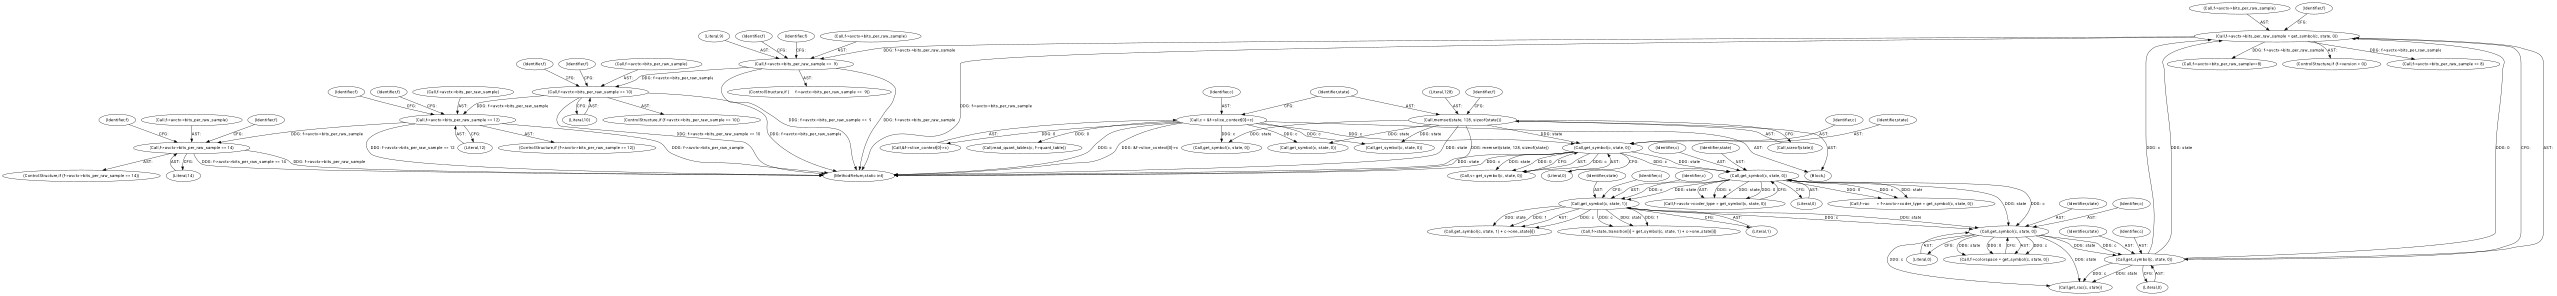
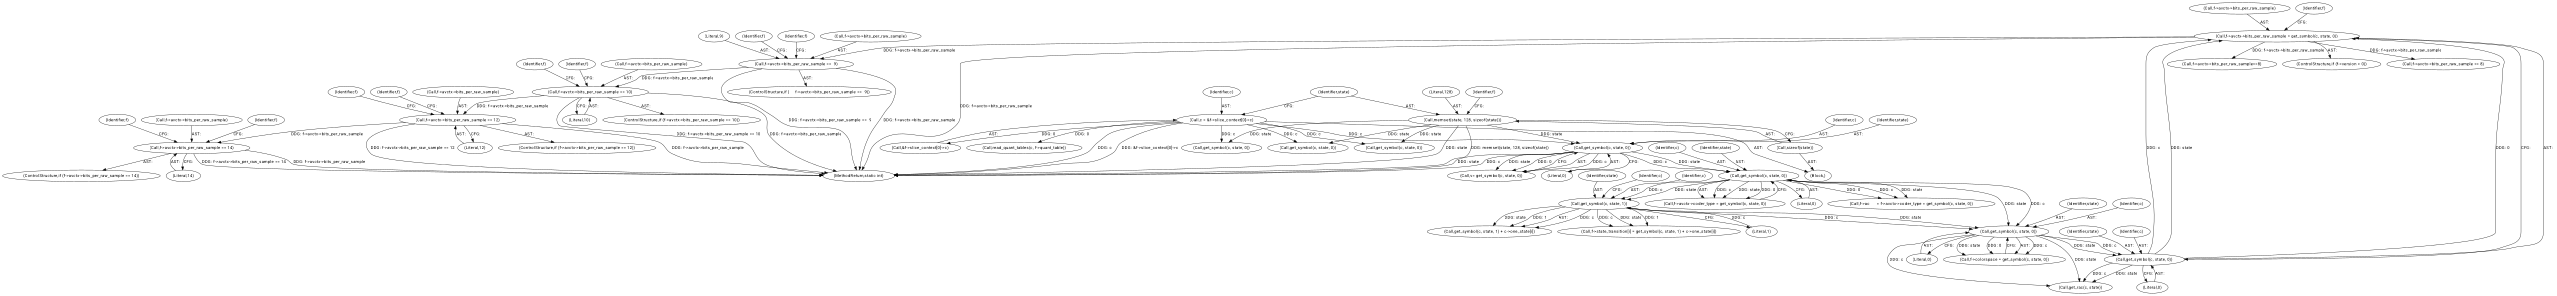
edge "(Call,memset(state, 128, sizeof(state)))" -> "(Block,)": now "(Call,sizeof(state))" -> "(Block,)"
edge "(Literal,1)" -> "(Call,get_symbol(c, state, 1))": label "AST: " -> "DDG: c"
